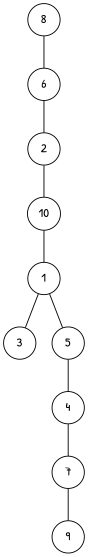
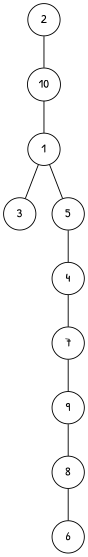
edge "6" -- "2": removed
edge "9" -- "8": added
